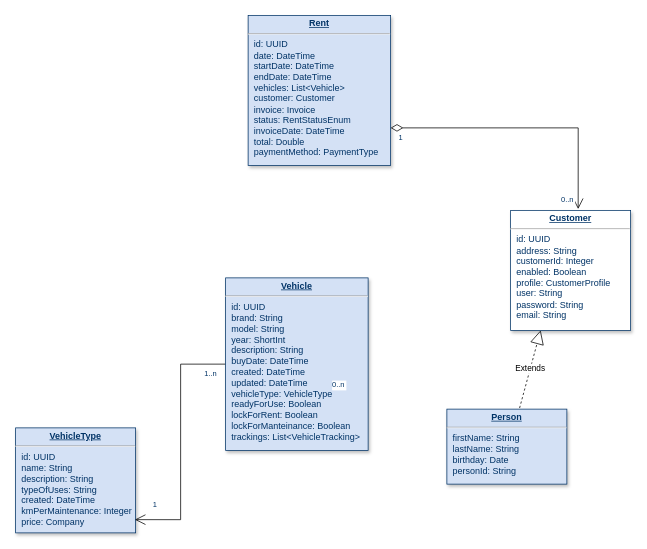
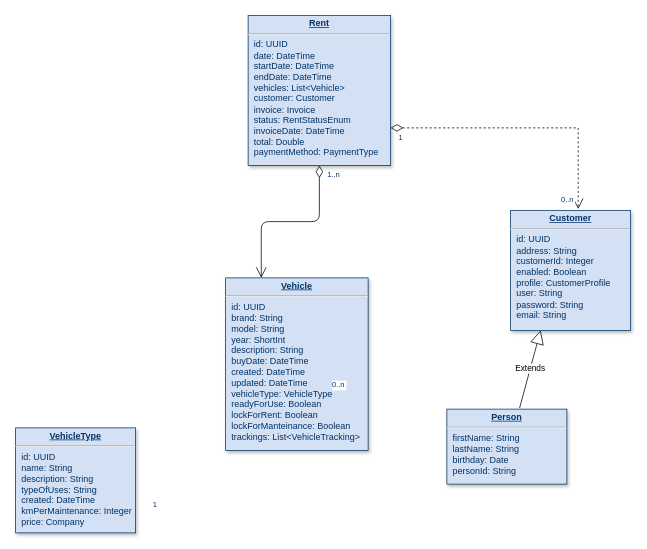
edge "Rent id: UUID date: DateTime startDate: DateTime endDate: DateTime vehicles: List<Vehicle> customer: Customer invoice: Invoice status: RentStatusEnum invoiceDate: DateTime total: Double paymentMethod: PaymentType" -- "Customer id: UUID address: String customerId: Integer enabled: Boolean profile: CustomerProfile user: String password: String email: String": style solid -> dashed
edge "Rent id: UUID date: DateTime startDate: DateTime endDate: DateTime vehicles: List<Vehicle> customer: Customer invoice: Invoice status: RentStatusEnum invoiceDate: DateTime total: Double paymentMethod: PaymentType" -- "Vehicle id: UUID brand: String model: String year: ShortInt description: String buyDate: DateTime created: DateTime updated: DateTime vehicleType: VehicleType readyForUse: Boolean lockForRent: Boolean lockForManteinance: Boolean trackings: List<VehicleTracking>": added, label "1..n"
node "Customer id: UUID address: String customerId: Integer enabled: Boolean profile: CustomerProfile user: String password: String email: String": fillcolor #ffffff -> #d4e1f5
edge "Person firstName: String lastName: String birthday: Date personId: String" -> "Customer id: UUID address: String customerId: Integer enabled: Boolean profile: CustomerProfile user: String password: String email: String": style dashed -> solid
edge "Vehicle id: UUID brand: String model: String year: ShortInt description: String buyDate: DateTime created: DateTime updated: DateTime vehicleType: VehicleType readyForUse: Boolean lockForRent: Boolean lockForManteinance: Boolean trackings: List<VehicleTracking>" -> "VehicleType id: UUID name: String description: String typeOfUses: String created: DateTime kmPerMaintenance: Integer price: Company": removed, label "1..n"
